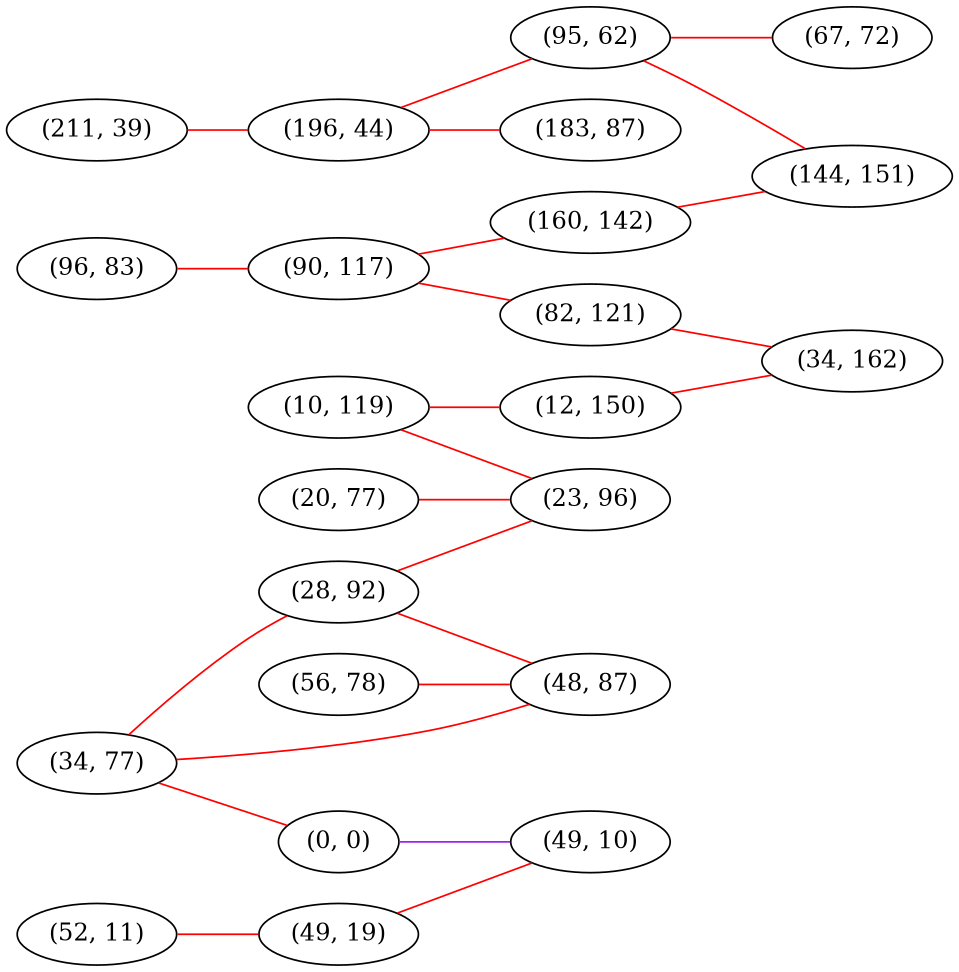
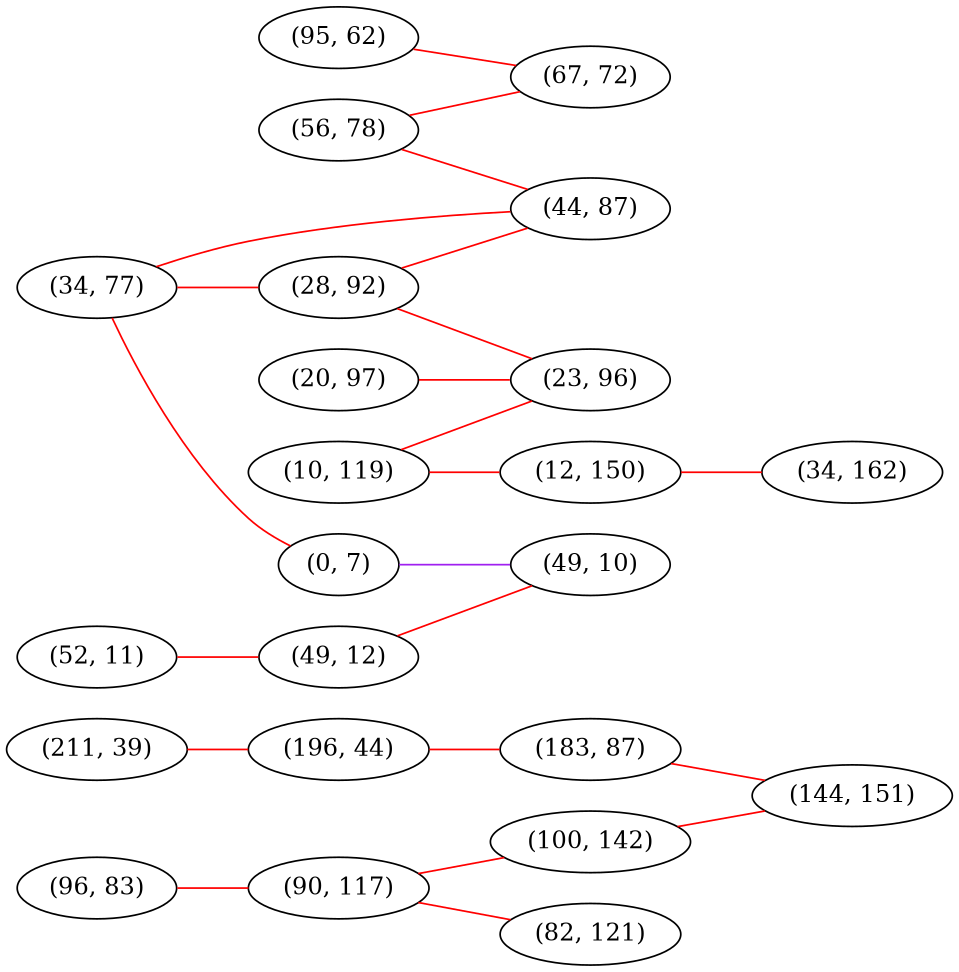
edge "(95, 62)" -- "(196, 44)": removed
edge "(67, 72)" -- "(56, 78)": added
edge "(95, 62)" -- "(144, 151)": now "(183, 87)" -- "(144, 151)"
node "(160, 142)": label "(160, 142)" -> "(100, 142)"
edge "(82, 121)" -- "(34, 162)": removed
node "(20, 77)": label "(20, 77)" -> "(20, 97)"
node "(48, 87)": label "(48, 87)" -> "(44, 87)"
node "(0, 0)": label "(0, 0)" -> "(0, 7)"
node "(49, 19)": label "(49, 19)" -> "(49, 12)"
